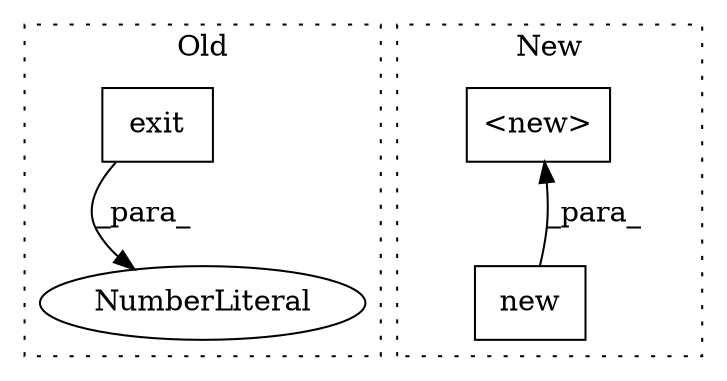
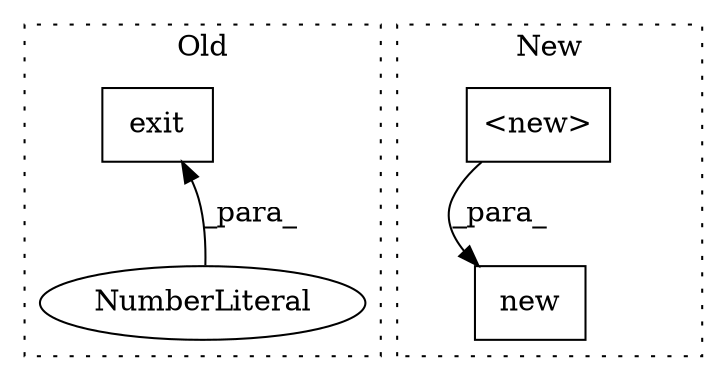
edge "exit" -> "NumberLiteral": reversed
edge "new" -> "<new>": reversed
